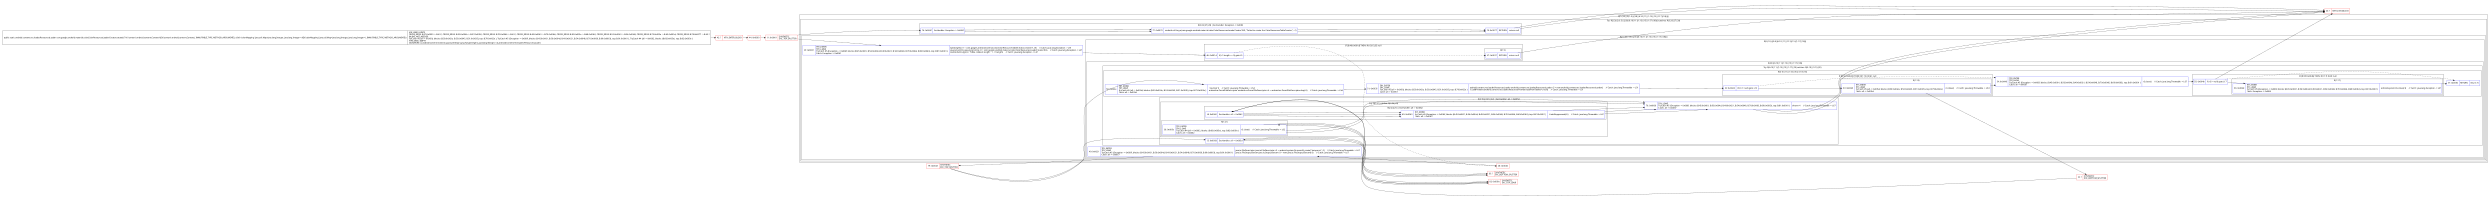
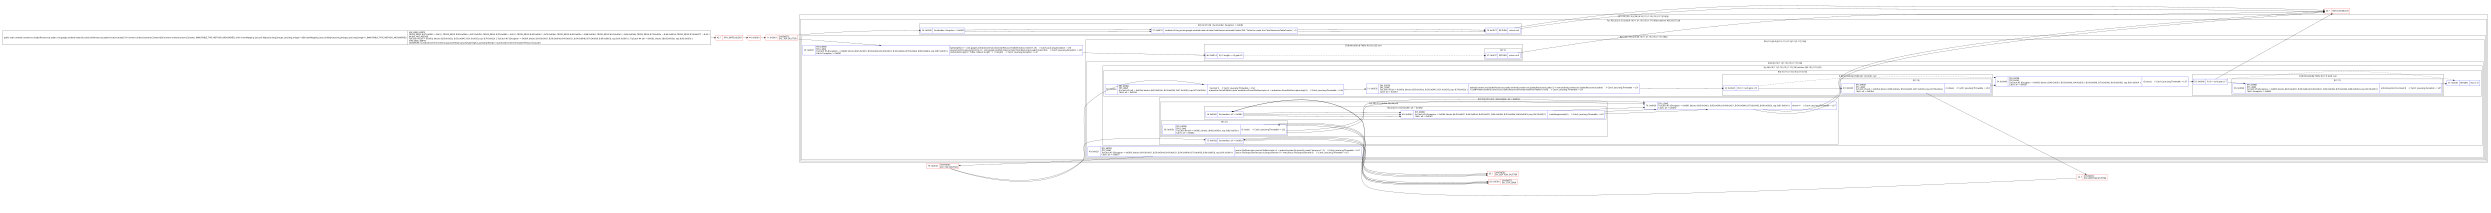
node "48: 0x0020": removed
